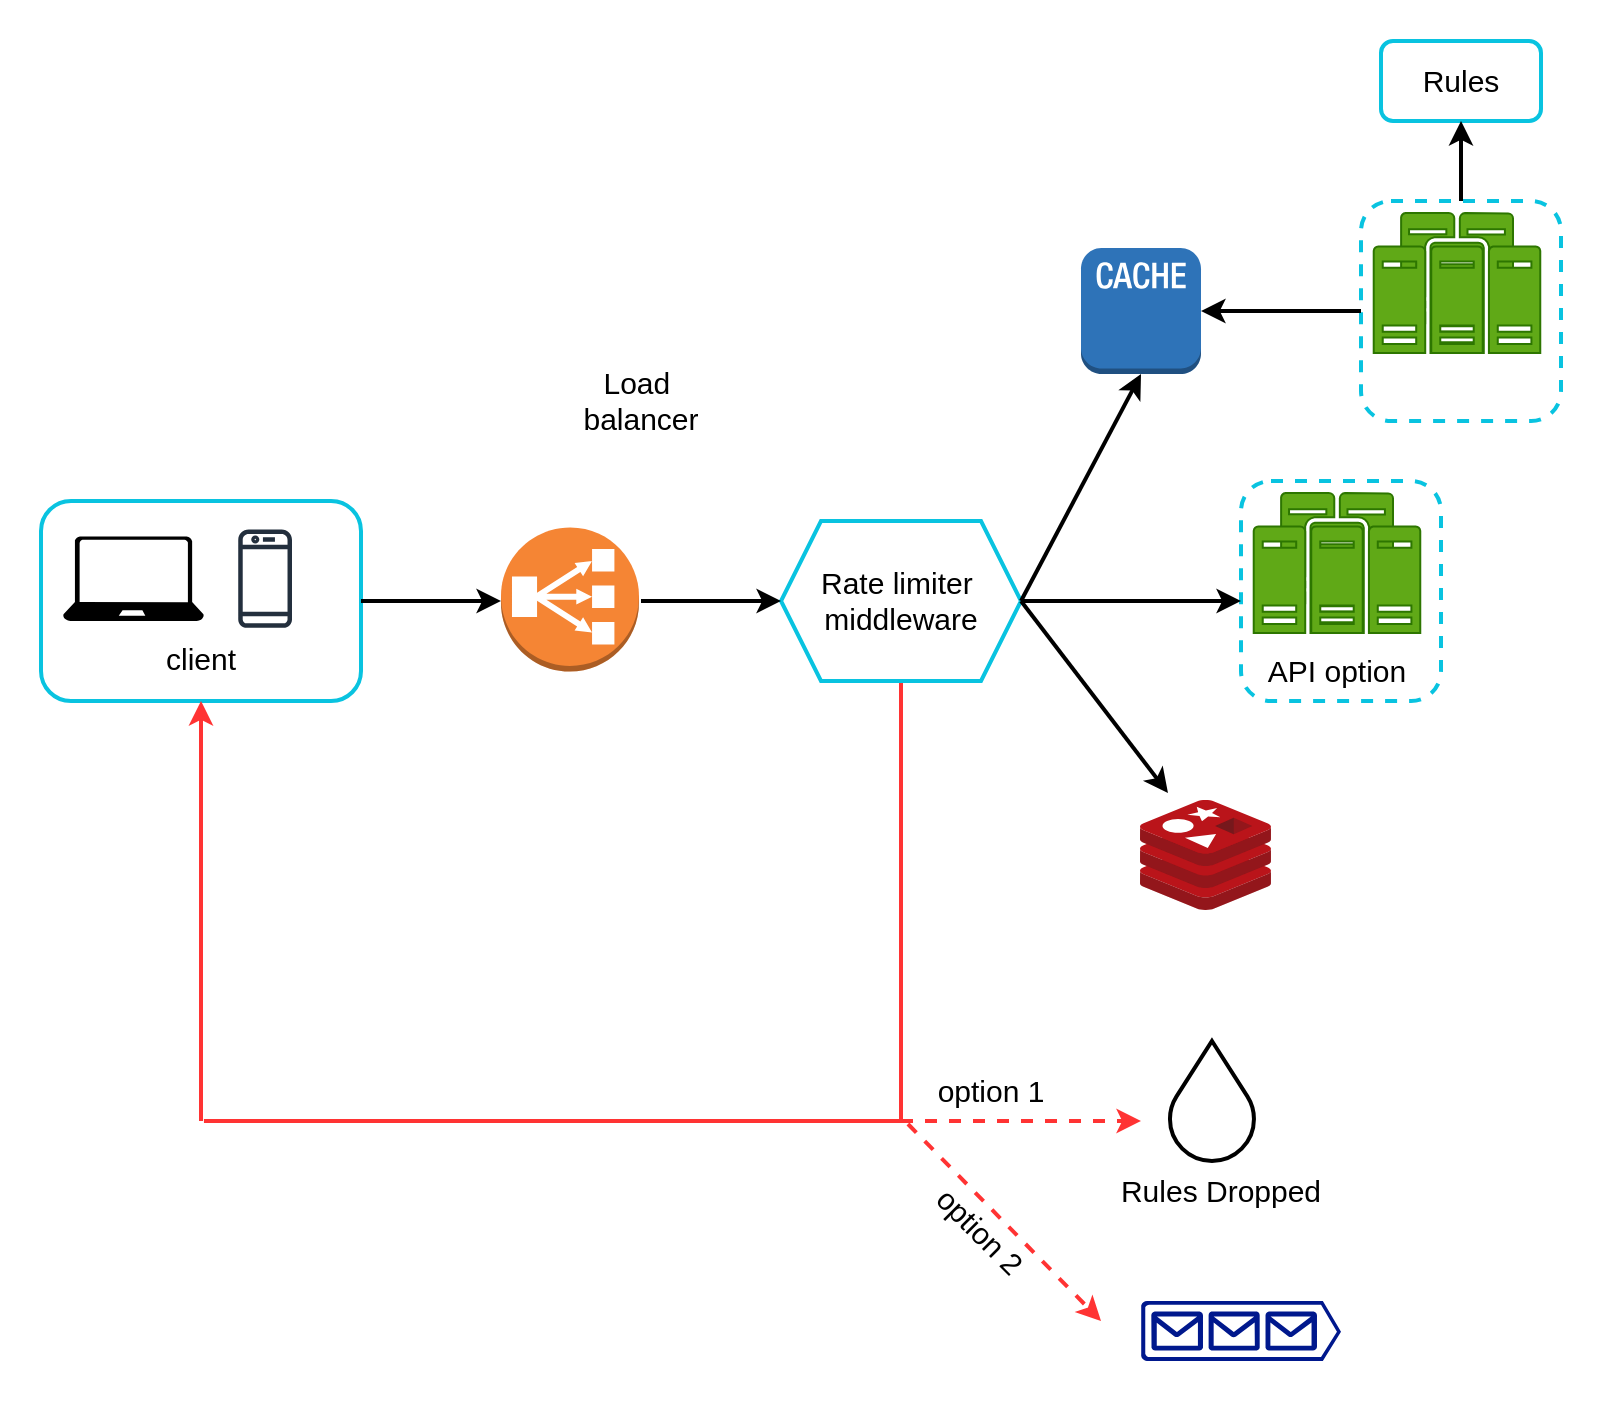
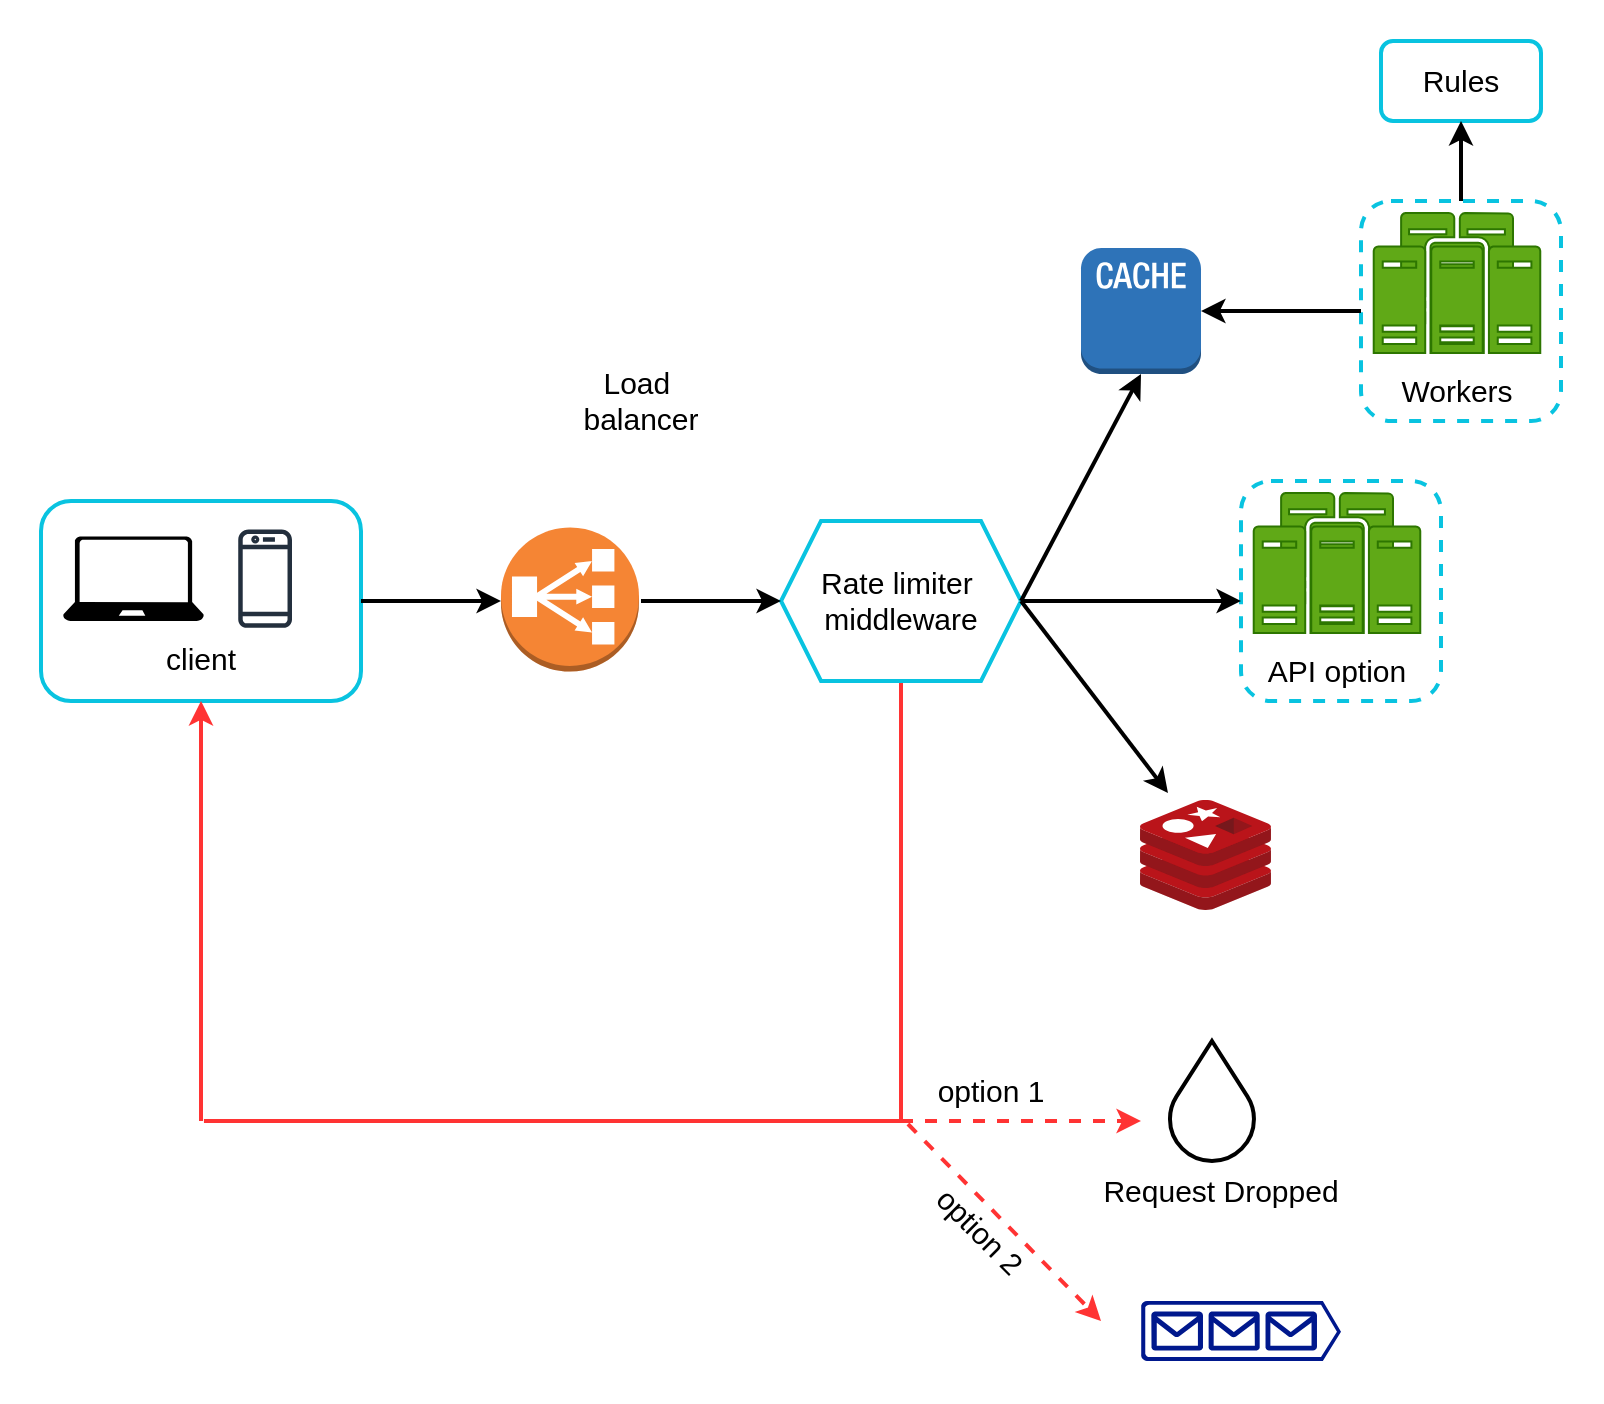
node "Workers": added
node "Rules Dropped": label "Rules Dropped" -> "Request Dropped"
